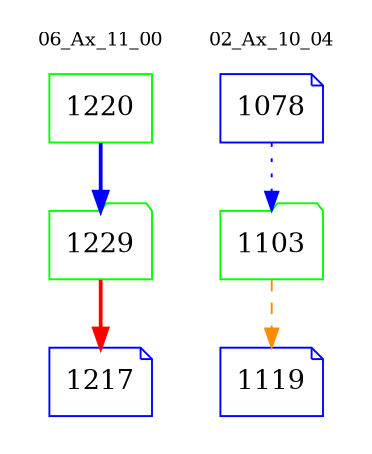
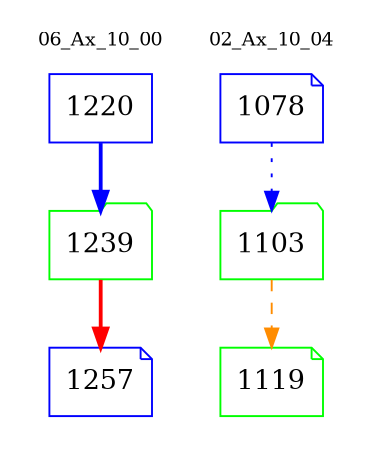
cluster "06_Ax_11_00": label "06_Ax_11_00" -> "06_Ax_10_00"
node "1220": color green -> blue
node "1229": label "1229" -> "1239"
node "1217": label "1217" -> "1257"
node "1119": color blue -> green
